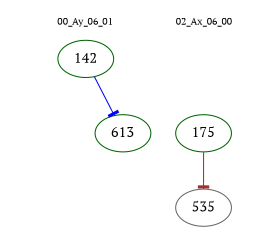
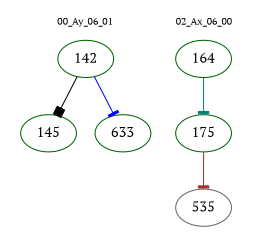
node "164": added
node "145": added
node "613": label "613" -> "633"
